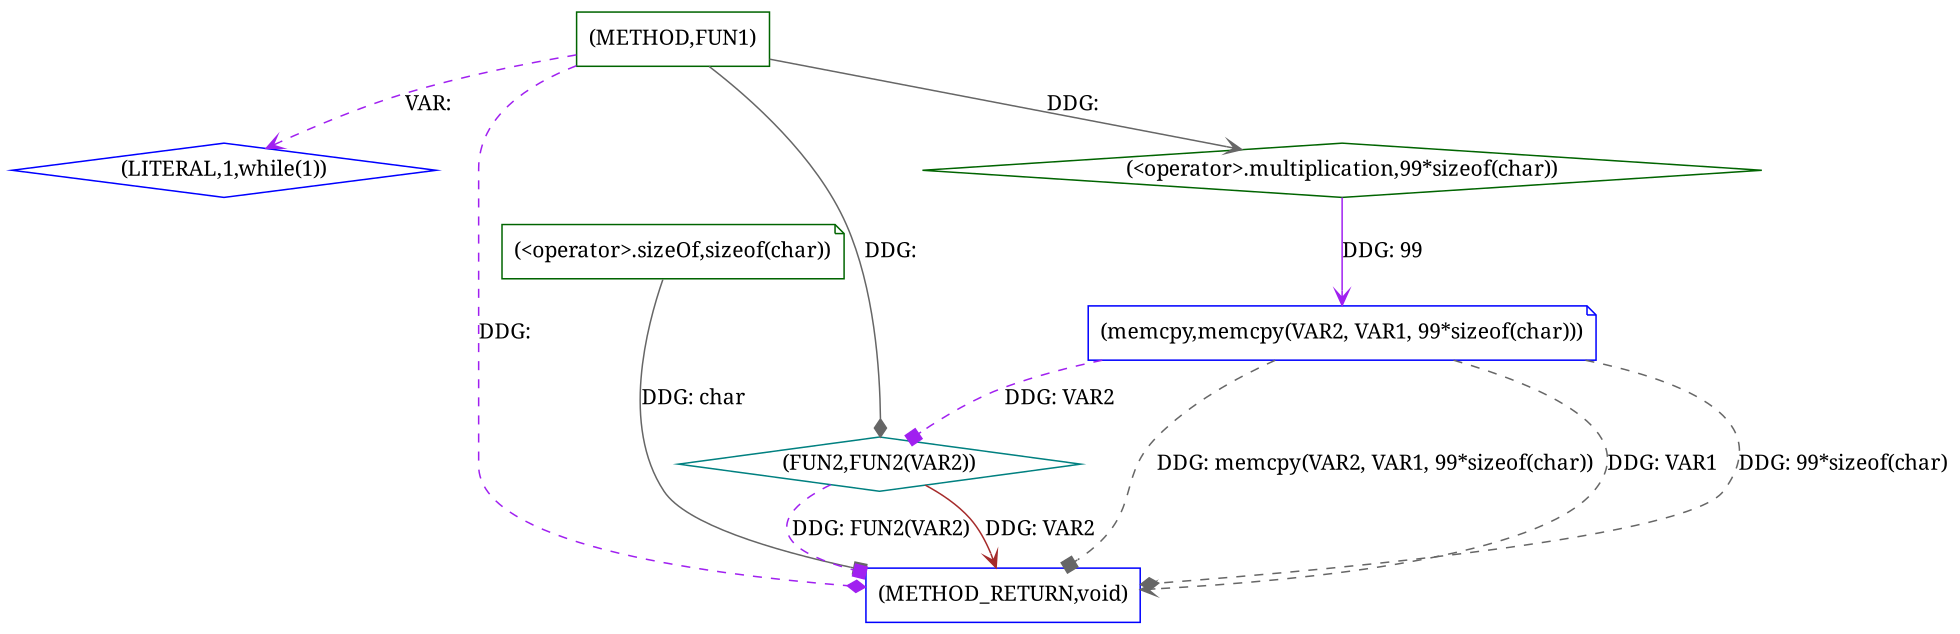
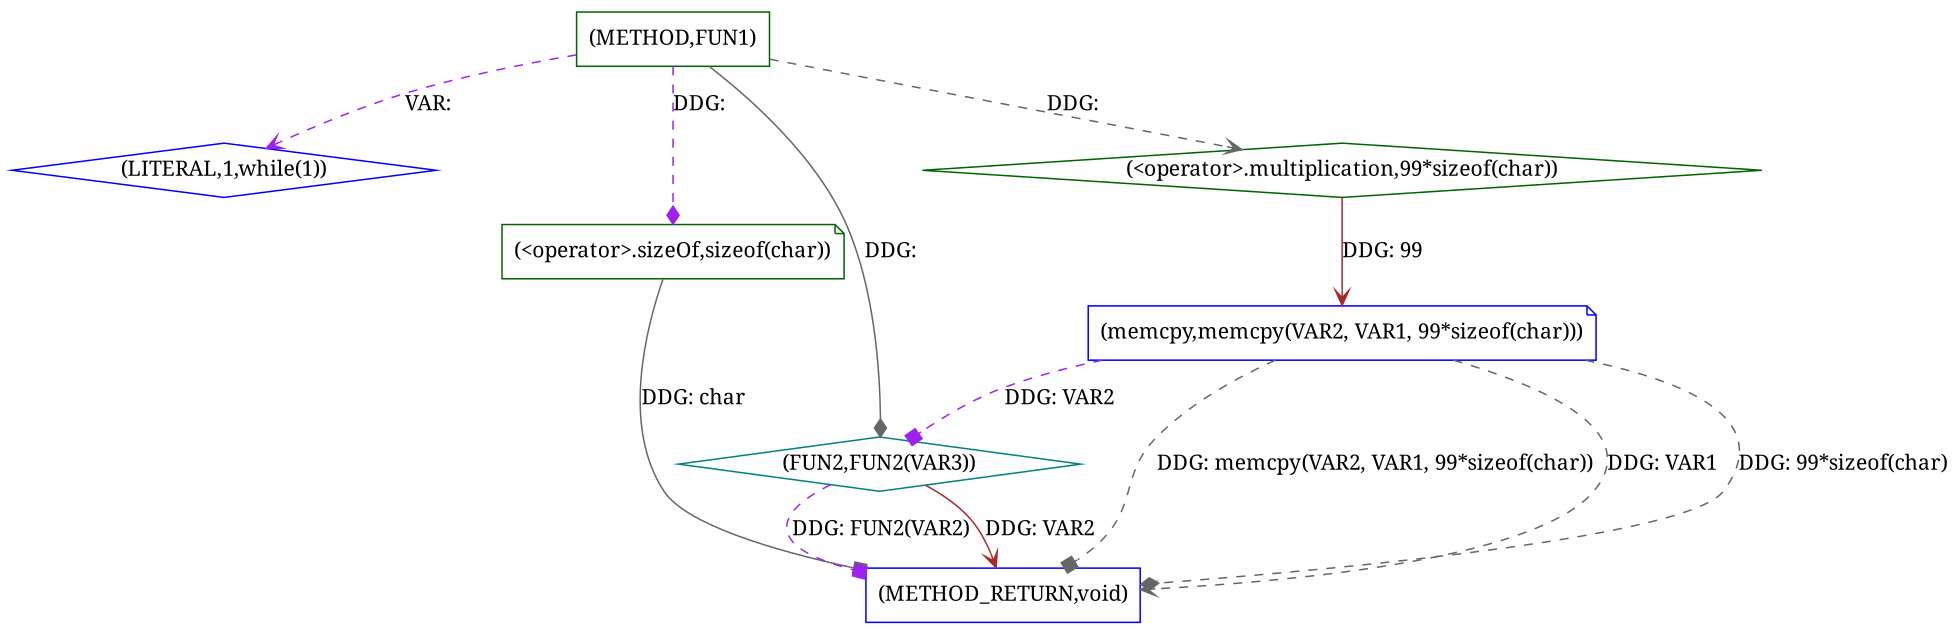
edge "(METHOD,FUN1)" -> "(<operator>.multiplication,99*sizeof(char))": style solid -> dashed
edge "(<operator>.multiplication,99*sizeof(char))" -> "(memcpy,memcpy(VAR2, VAR1, 99*sizeof(char)))": color purple -> brown
edge "(METHOD,FUN1)" -> "(METHOD_RETURN,void)": now "(METHOD,FUN1)" -> "(<operator>.sizeOf,sizeof(char))"
node "(FUN2,FUN2(VAR2))": label "(FUN2,FUN2(VAR2))" -> "(FUN2,FUN2(VAR3))"
